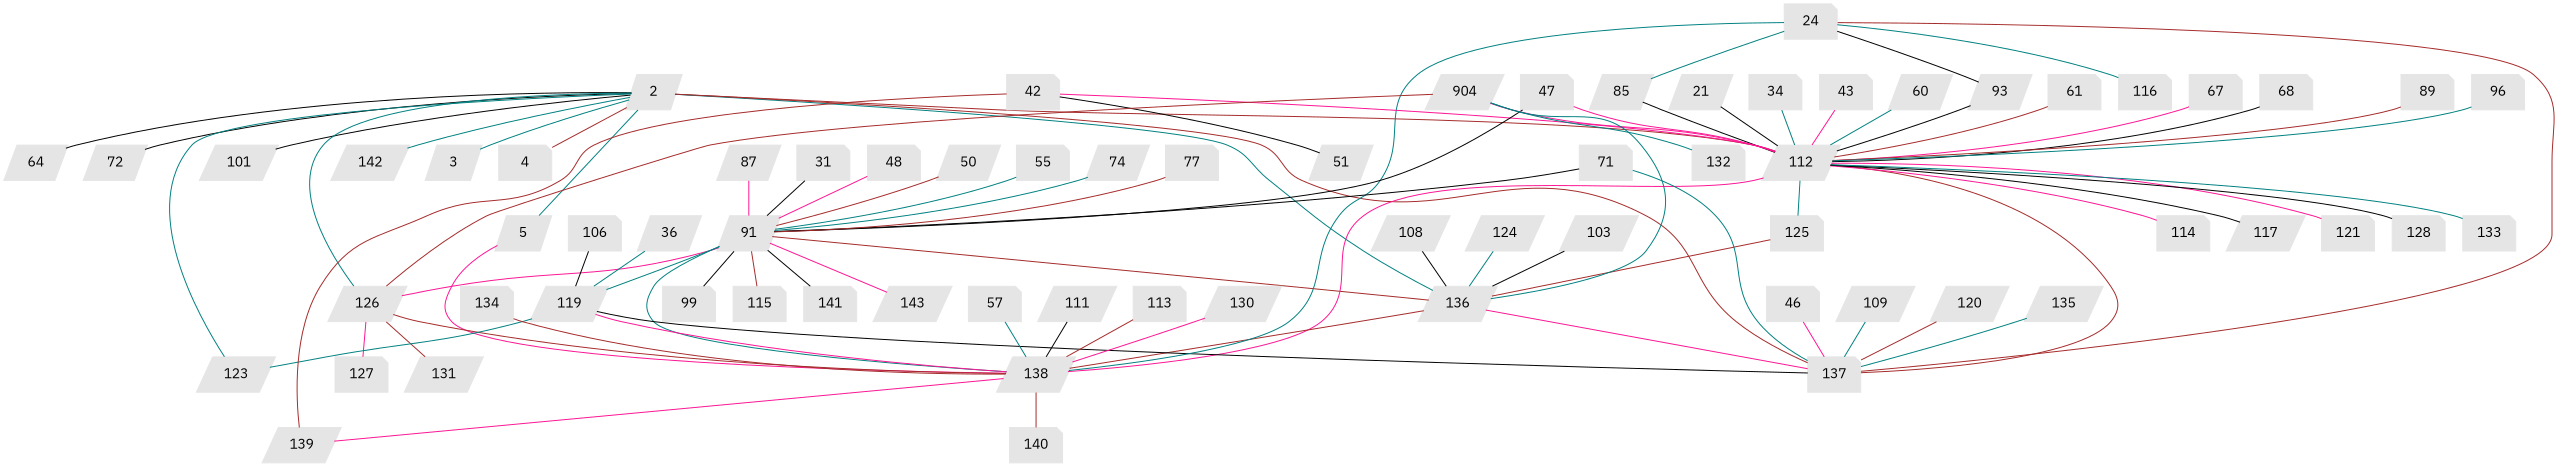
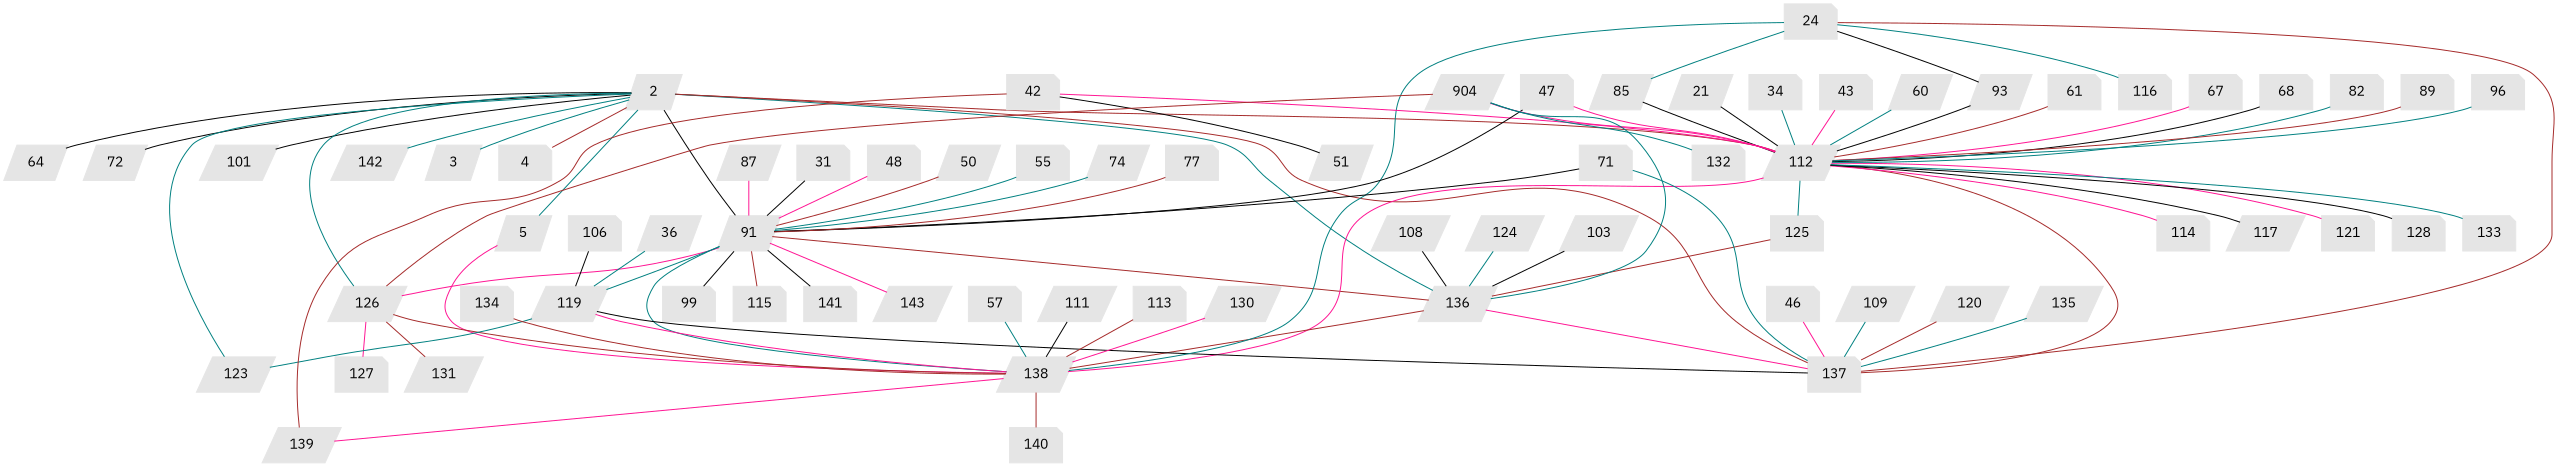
node "82": added
edge "2" -- "91": added
